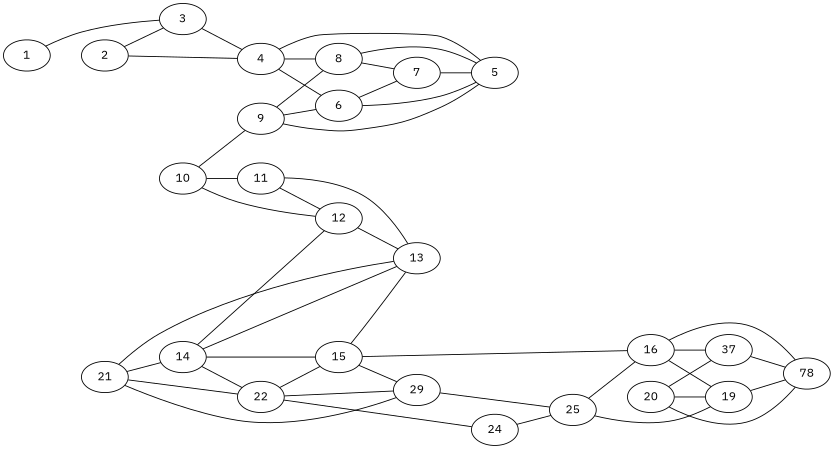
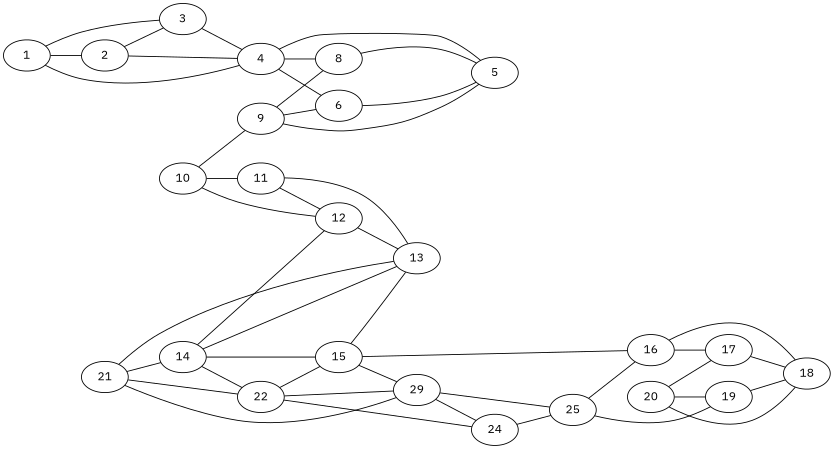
edge "1" -- "2": added
node "7": removed
edge "1" -- "4": added
node "37": label "37" -> "17"
edge "16" -- "19": removed
node "78": label "78" -> "18"
edge "29" -- "24": added
